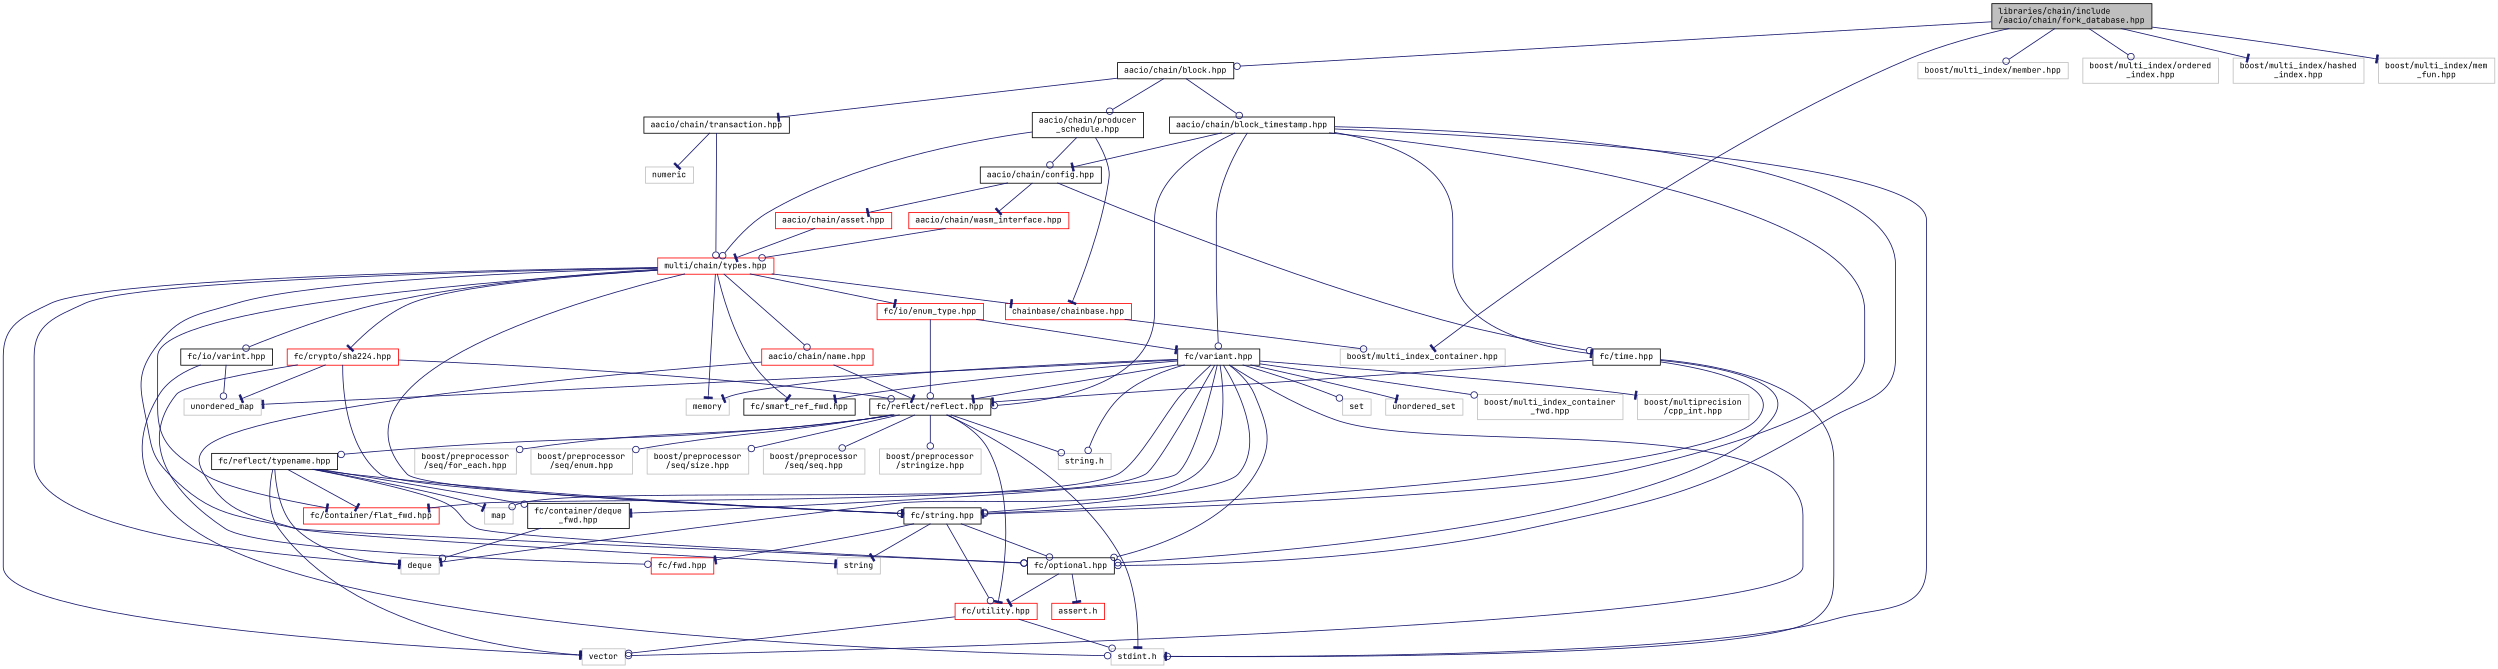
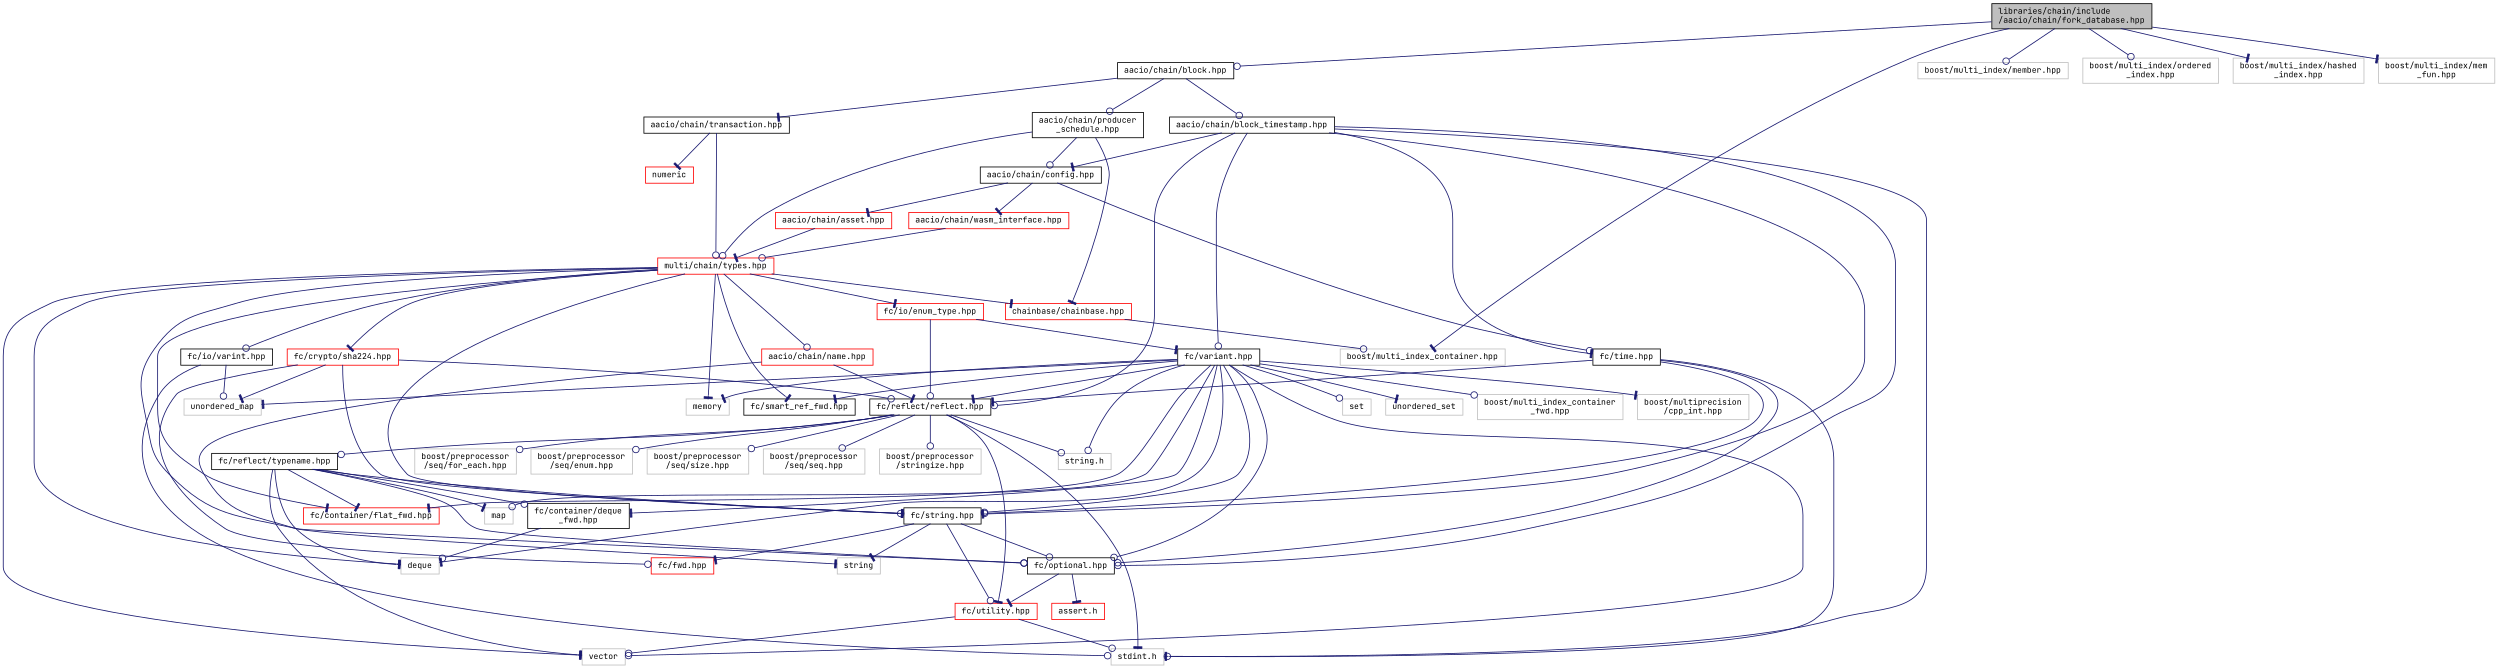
node "numeric": color grey75 -> red
